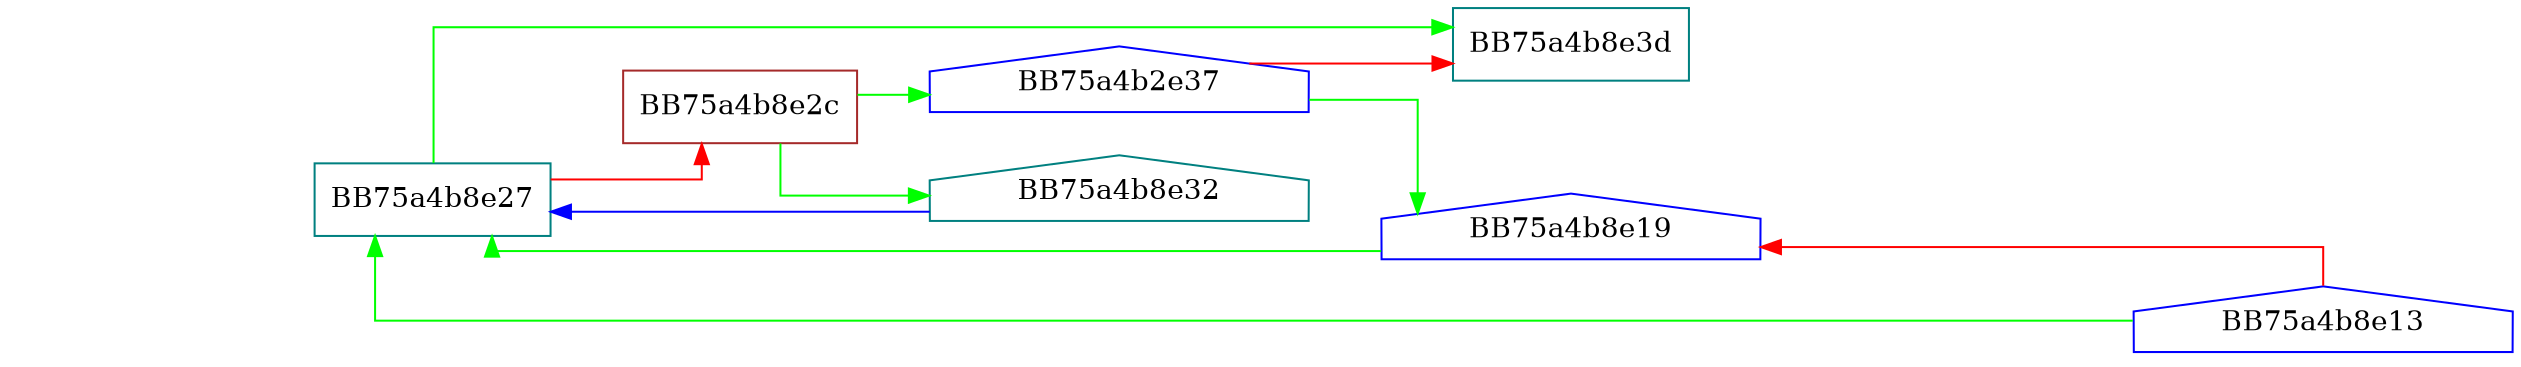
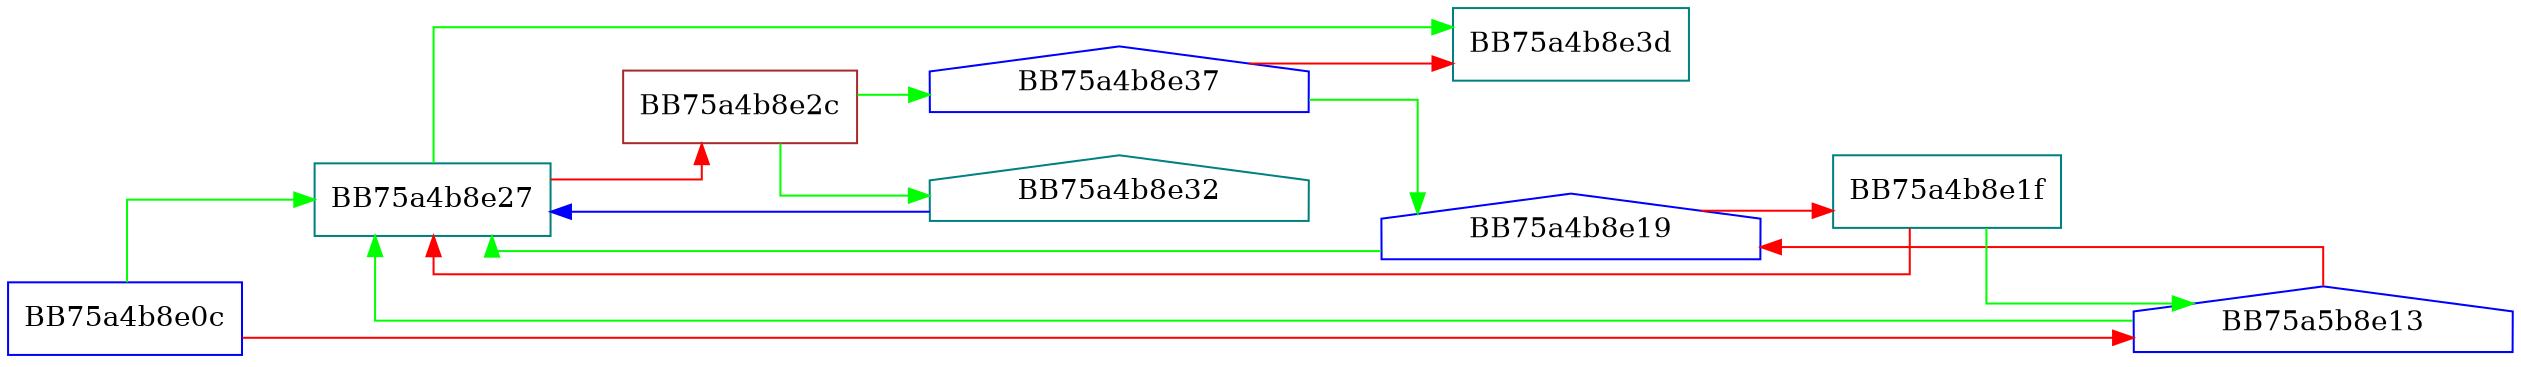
node "BB75a4b2e37": label "BB75a4b2e37" -> "BB75a4b8e37"
node "BB75a4b8e1f": added
node "BB75a4b8e0c": added
node "BB75a4b8e13": label "BB75a4b8e13" -> "BB75a5b8e13"
